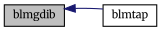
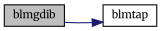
edge "blmtap" -> "blmgdib": reversed
